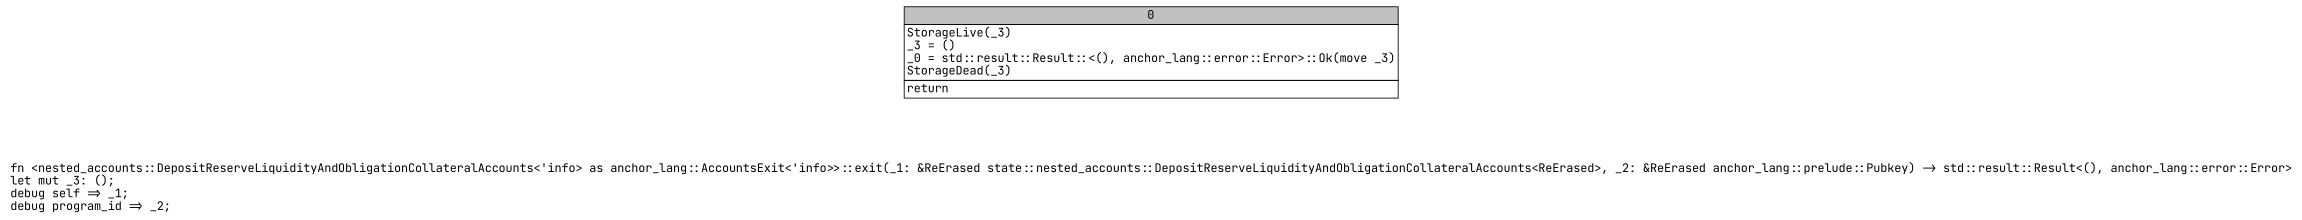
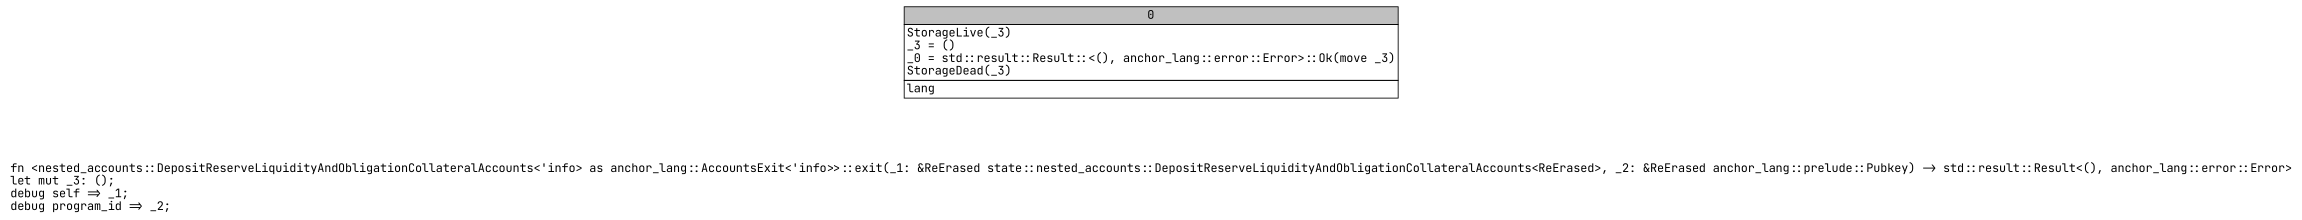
node "0": text "return" -> "lang"
